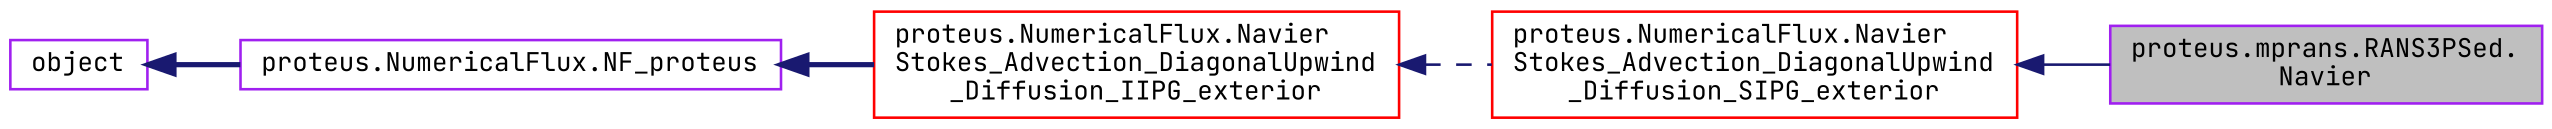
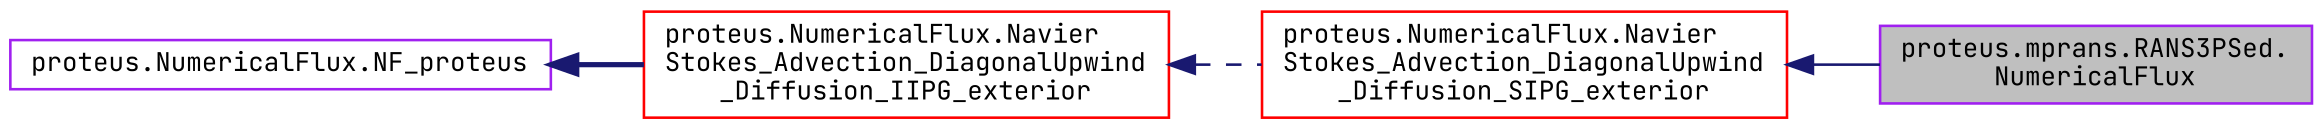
node "object": removed
node "proteus.mprans.RANS3PSed. Navier": label "proteus.mprans.RANS3PSed. Navier" -> "proteus.mprans.RANS3PSed. NumericalFlux"
